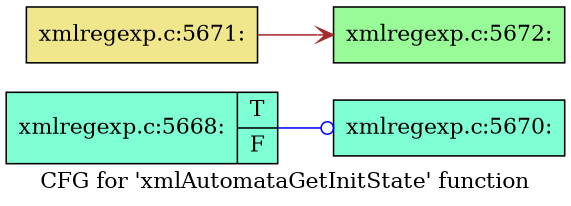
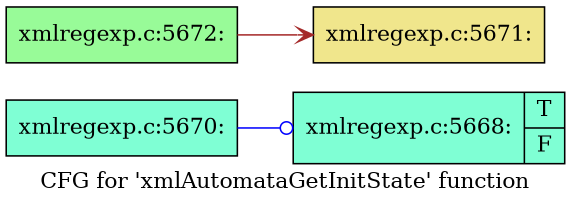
edge "xmlregexp.c:5671:" -> "xmlregexp.c:5672:": reversed
edge "xmlregexp.c:5668:" -> "xmlregexp.c:5670:": reversed
